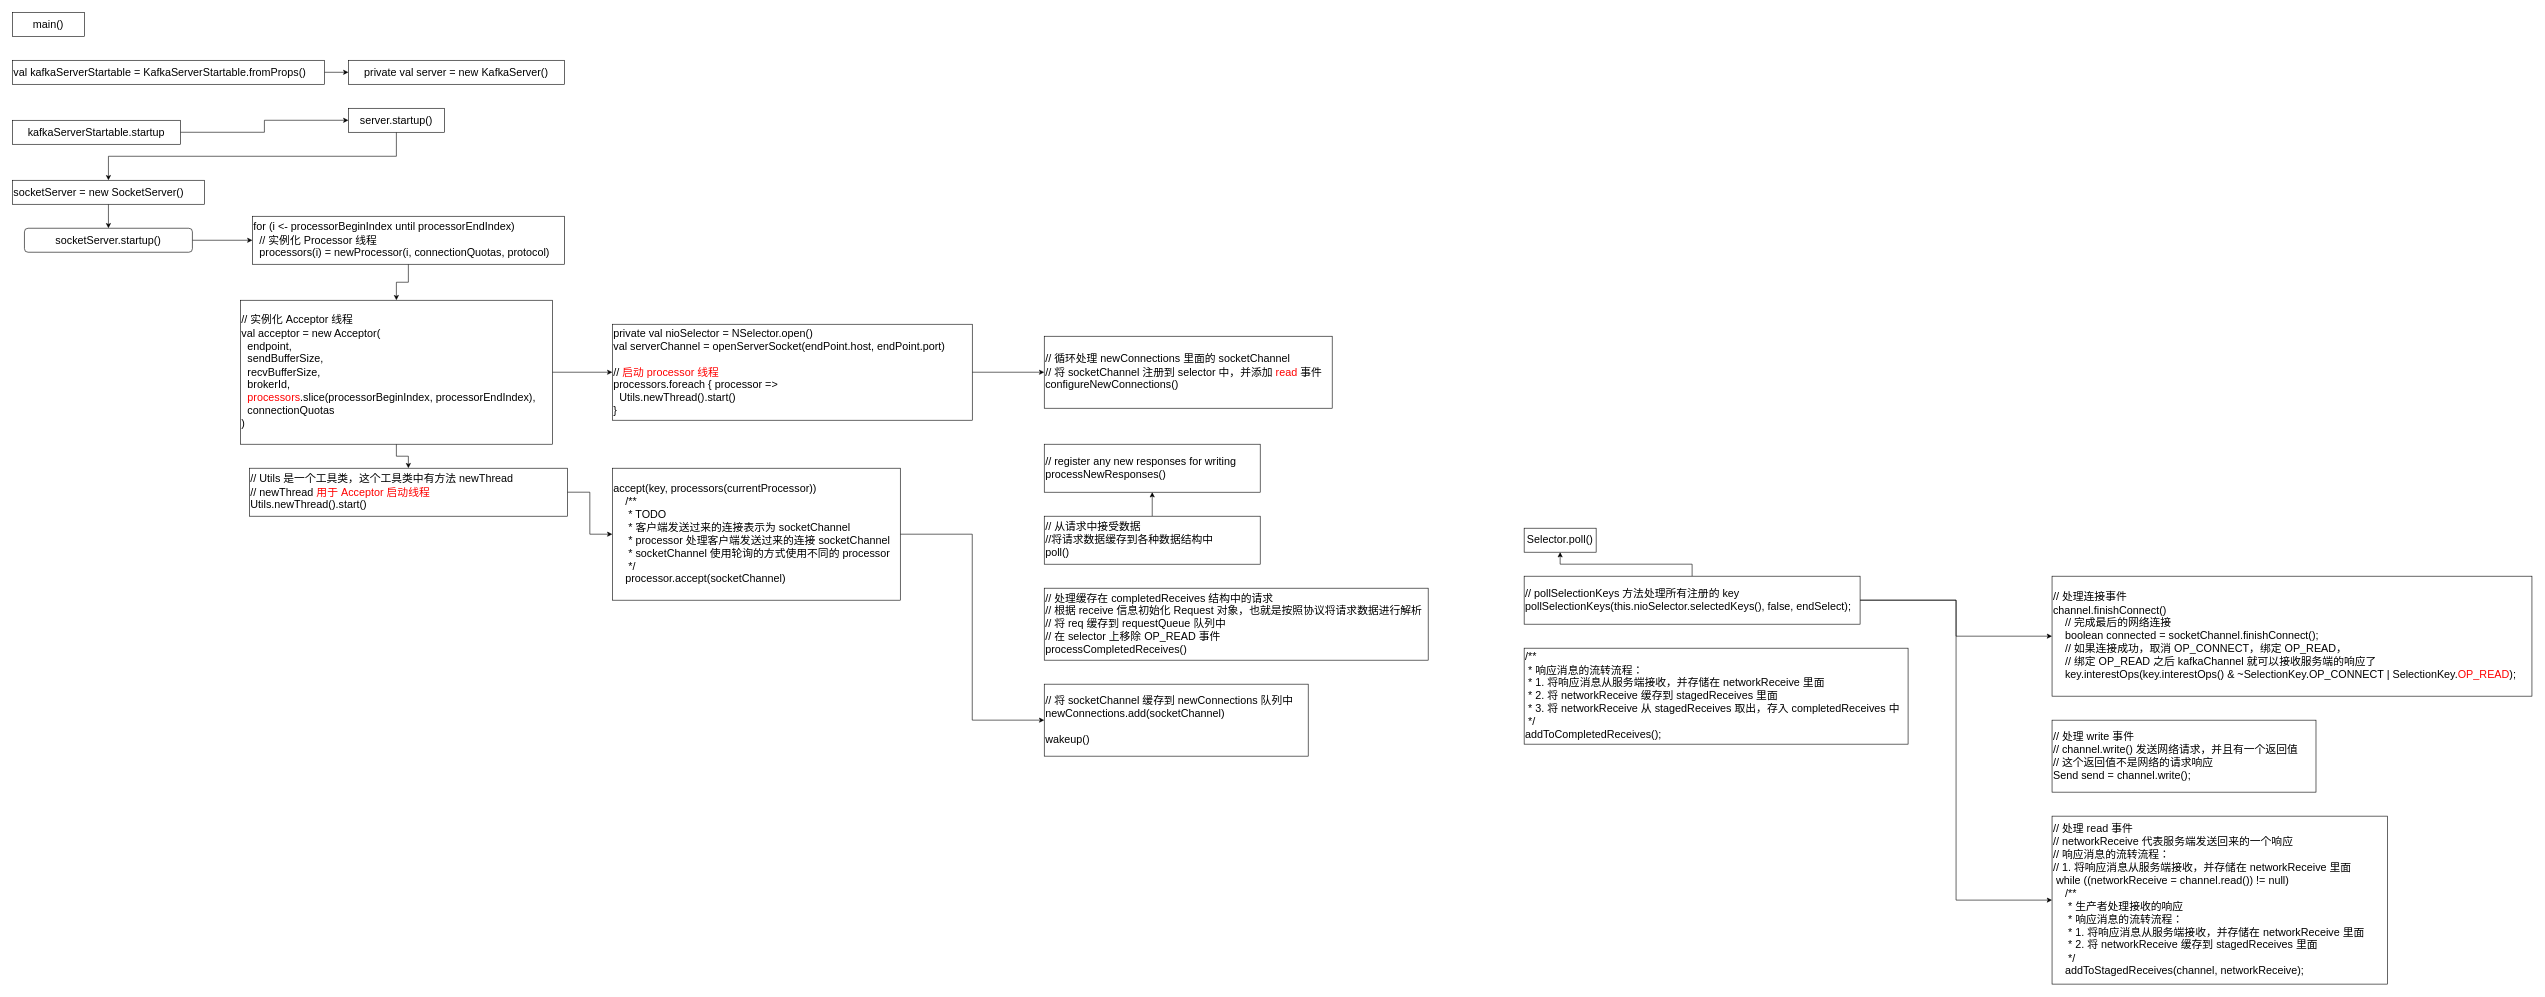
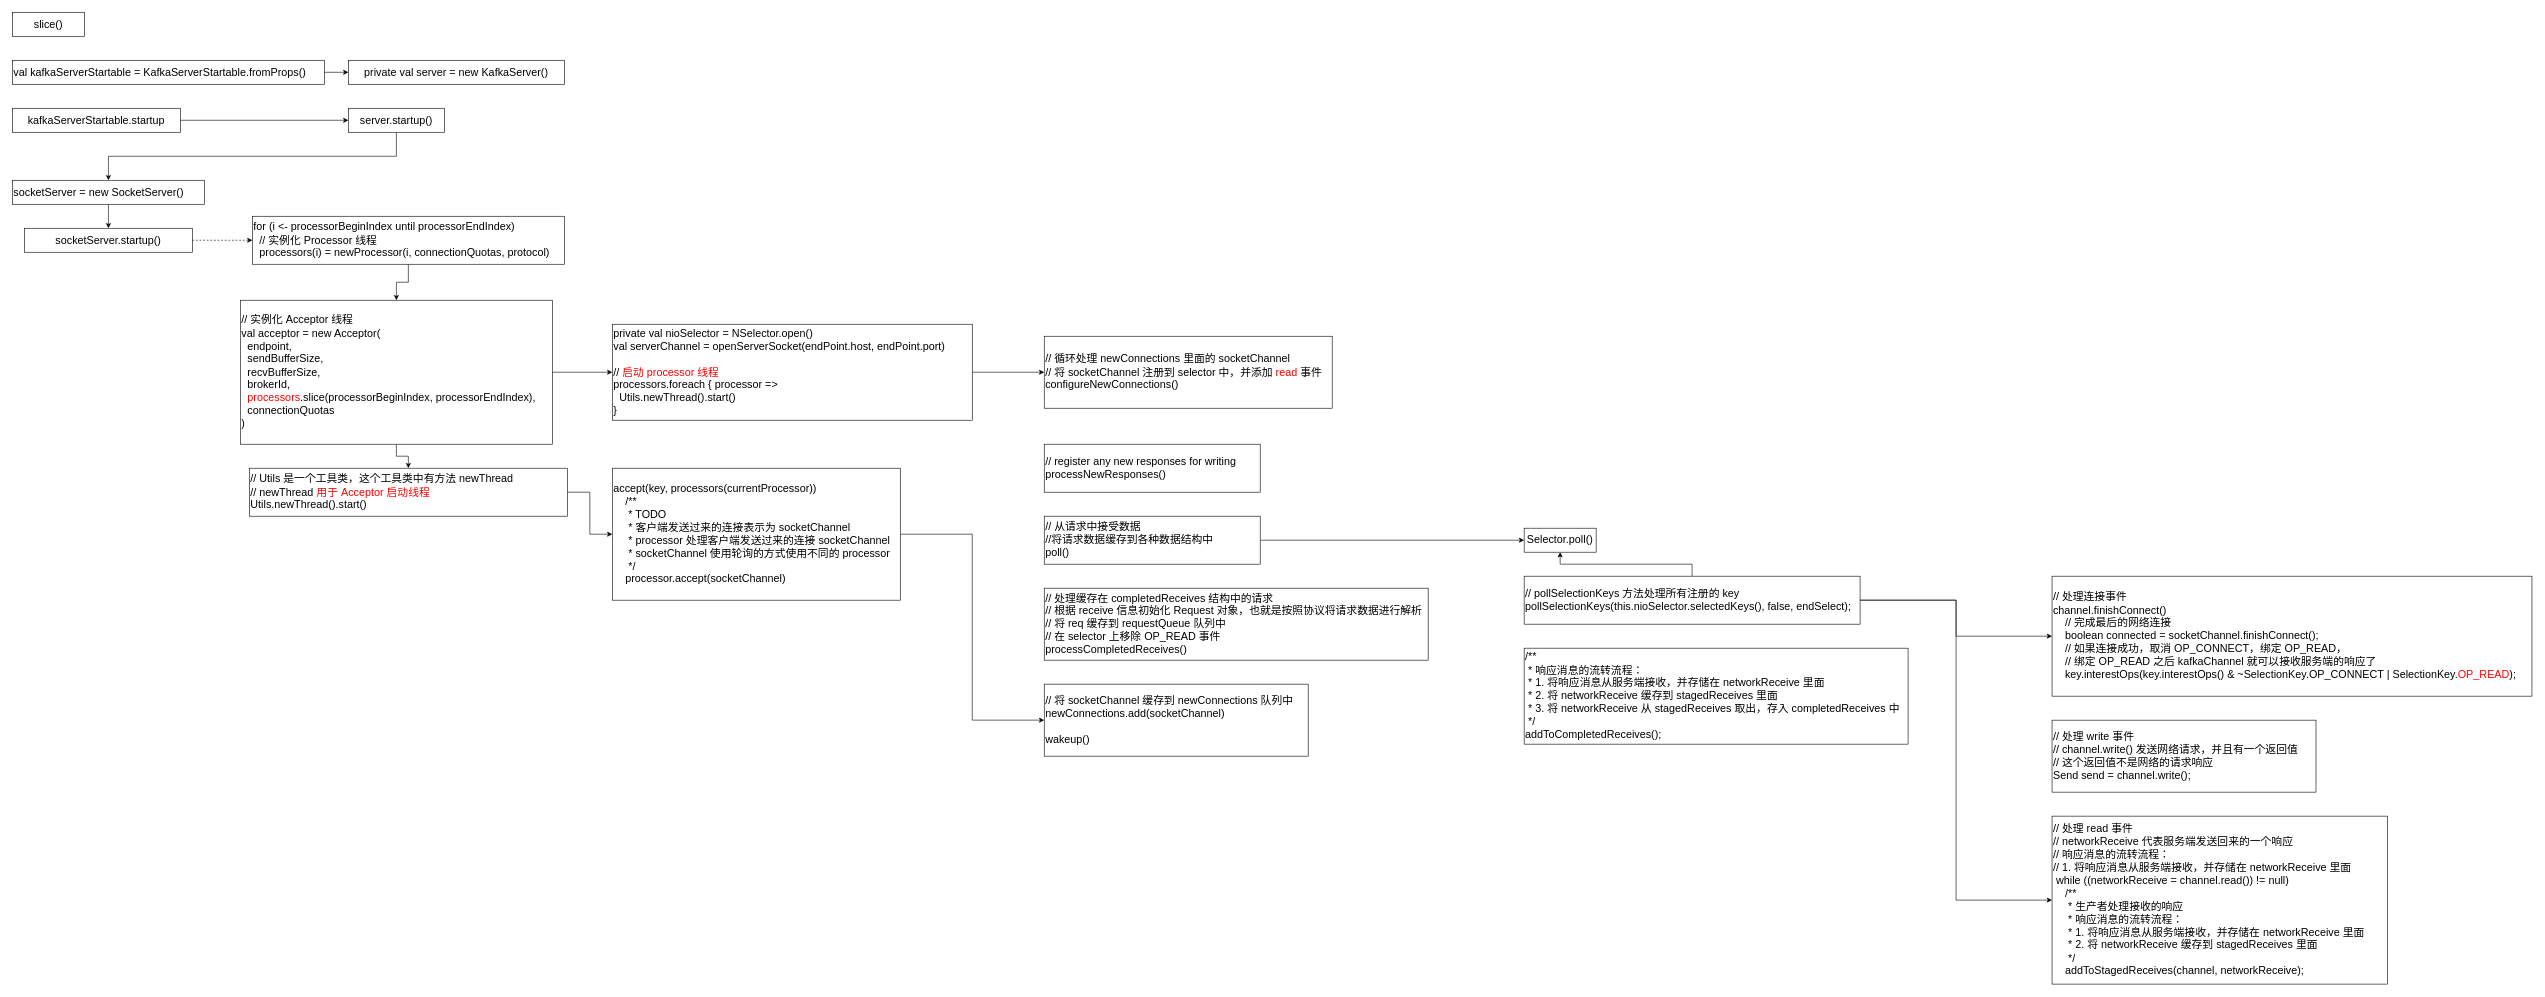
node "main()": label "main()" -> "slice()"
node "kafkaServerStartable.startup": moved (96, 132) -> (96, 120)
node "socketServer.startup()": shape rounded rectangle -> rectangle
edge "socketServer.startup()" -> "for (i <- processorBeginIndex until processorEndIndex) // 实例化 Processor 线程 processors(i) = newProcessor(i, connectionQuotas, protocol)": style solid -> dashed
edge "// 从请求中接受数据 //将请求数据缓存到各种数据结构中 poll()" -> "// register any new responses for writing processNewResponses()": now "// 从请求中接受数据 //将请求数据缓存到各种数据结构中 poll()" -> "Selector.poll()"
